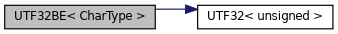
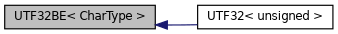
edge "UTF32BE< CharType >" -> "UTF32< unsigned >": reversed
